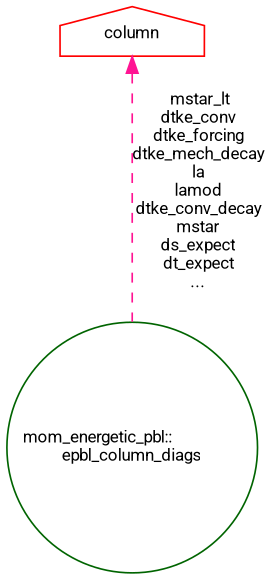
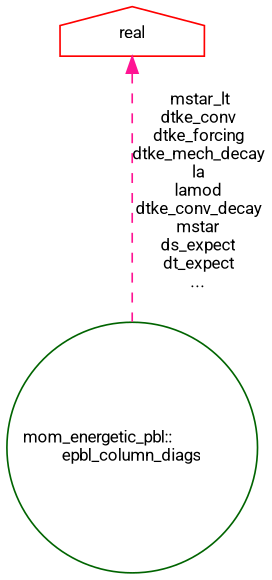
node "column": label "column" -> "real"
